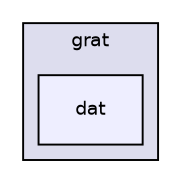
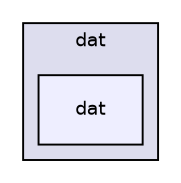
cluster "grat": label "grat" -> "dat"
